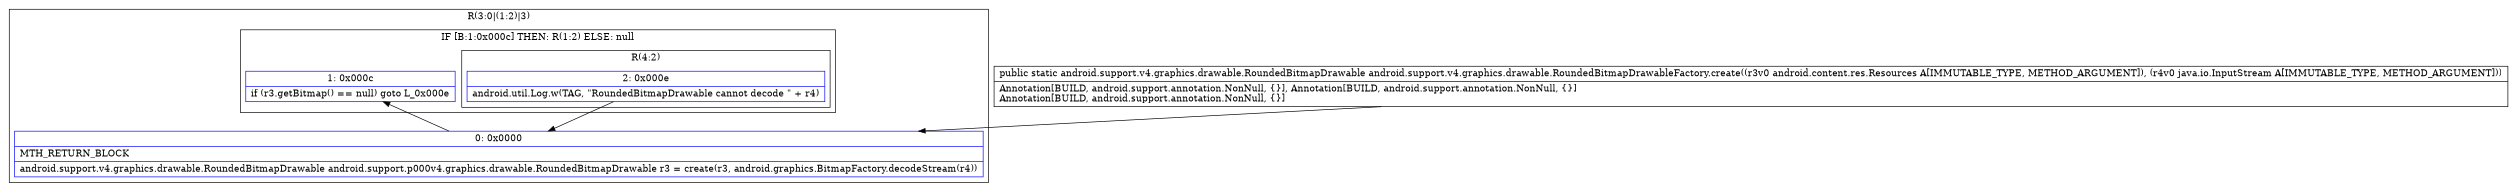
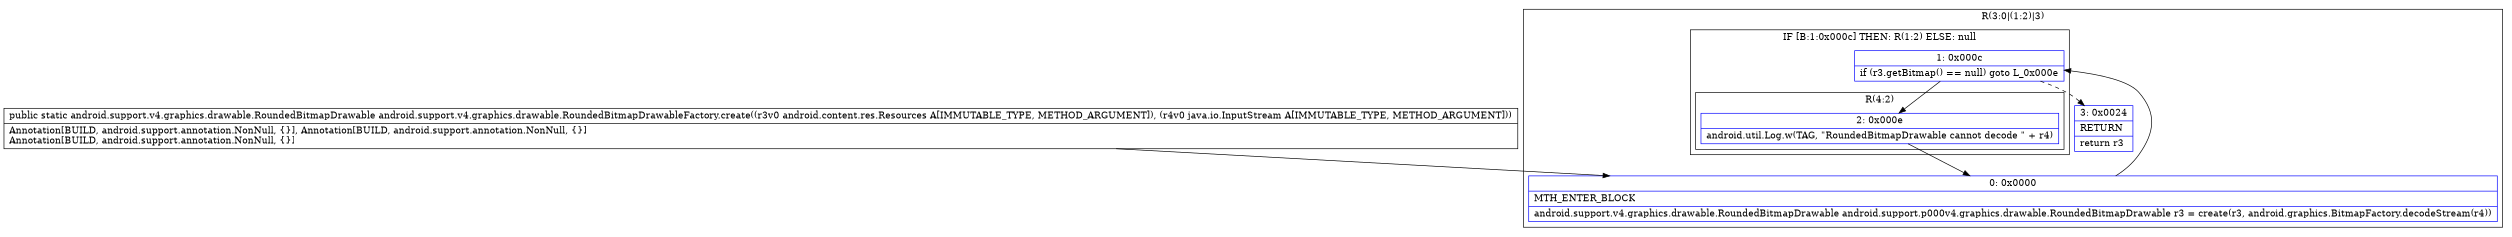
edge "1: 0x000c" -> "2: 0x000e": added
node "3: 0x0024": added
node "0: 0x0000": text "MTH_RETURN_BLOCK" -> "MTH_ENTER_BLOCK"
